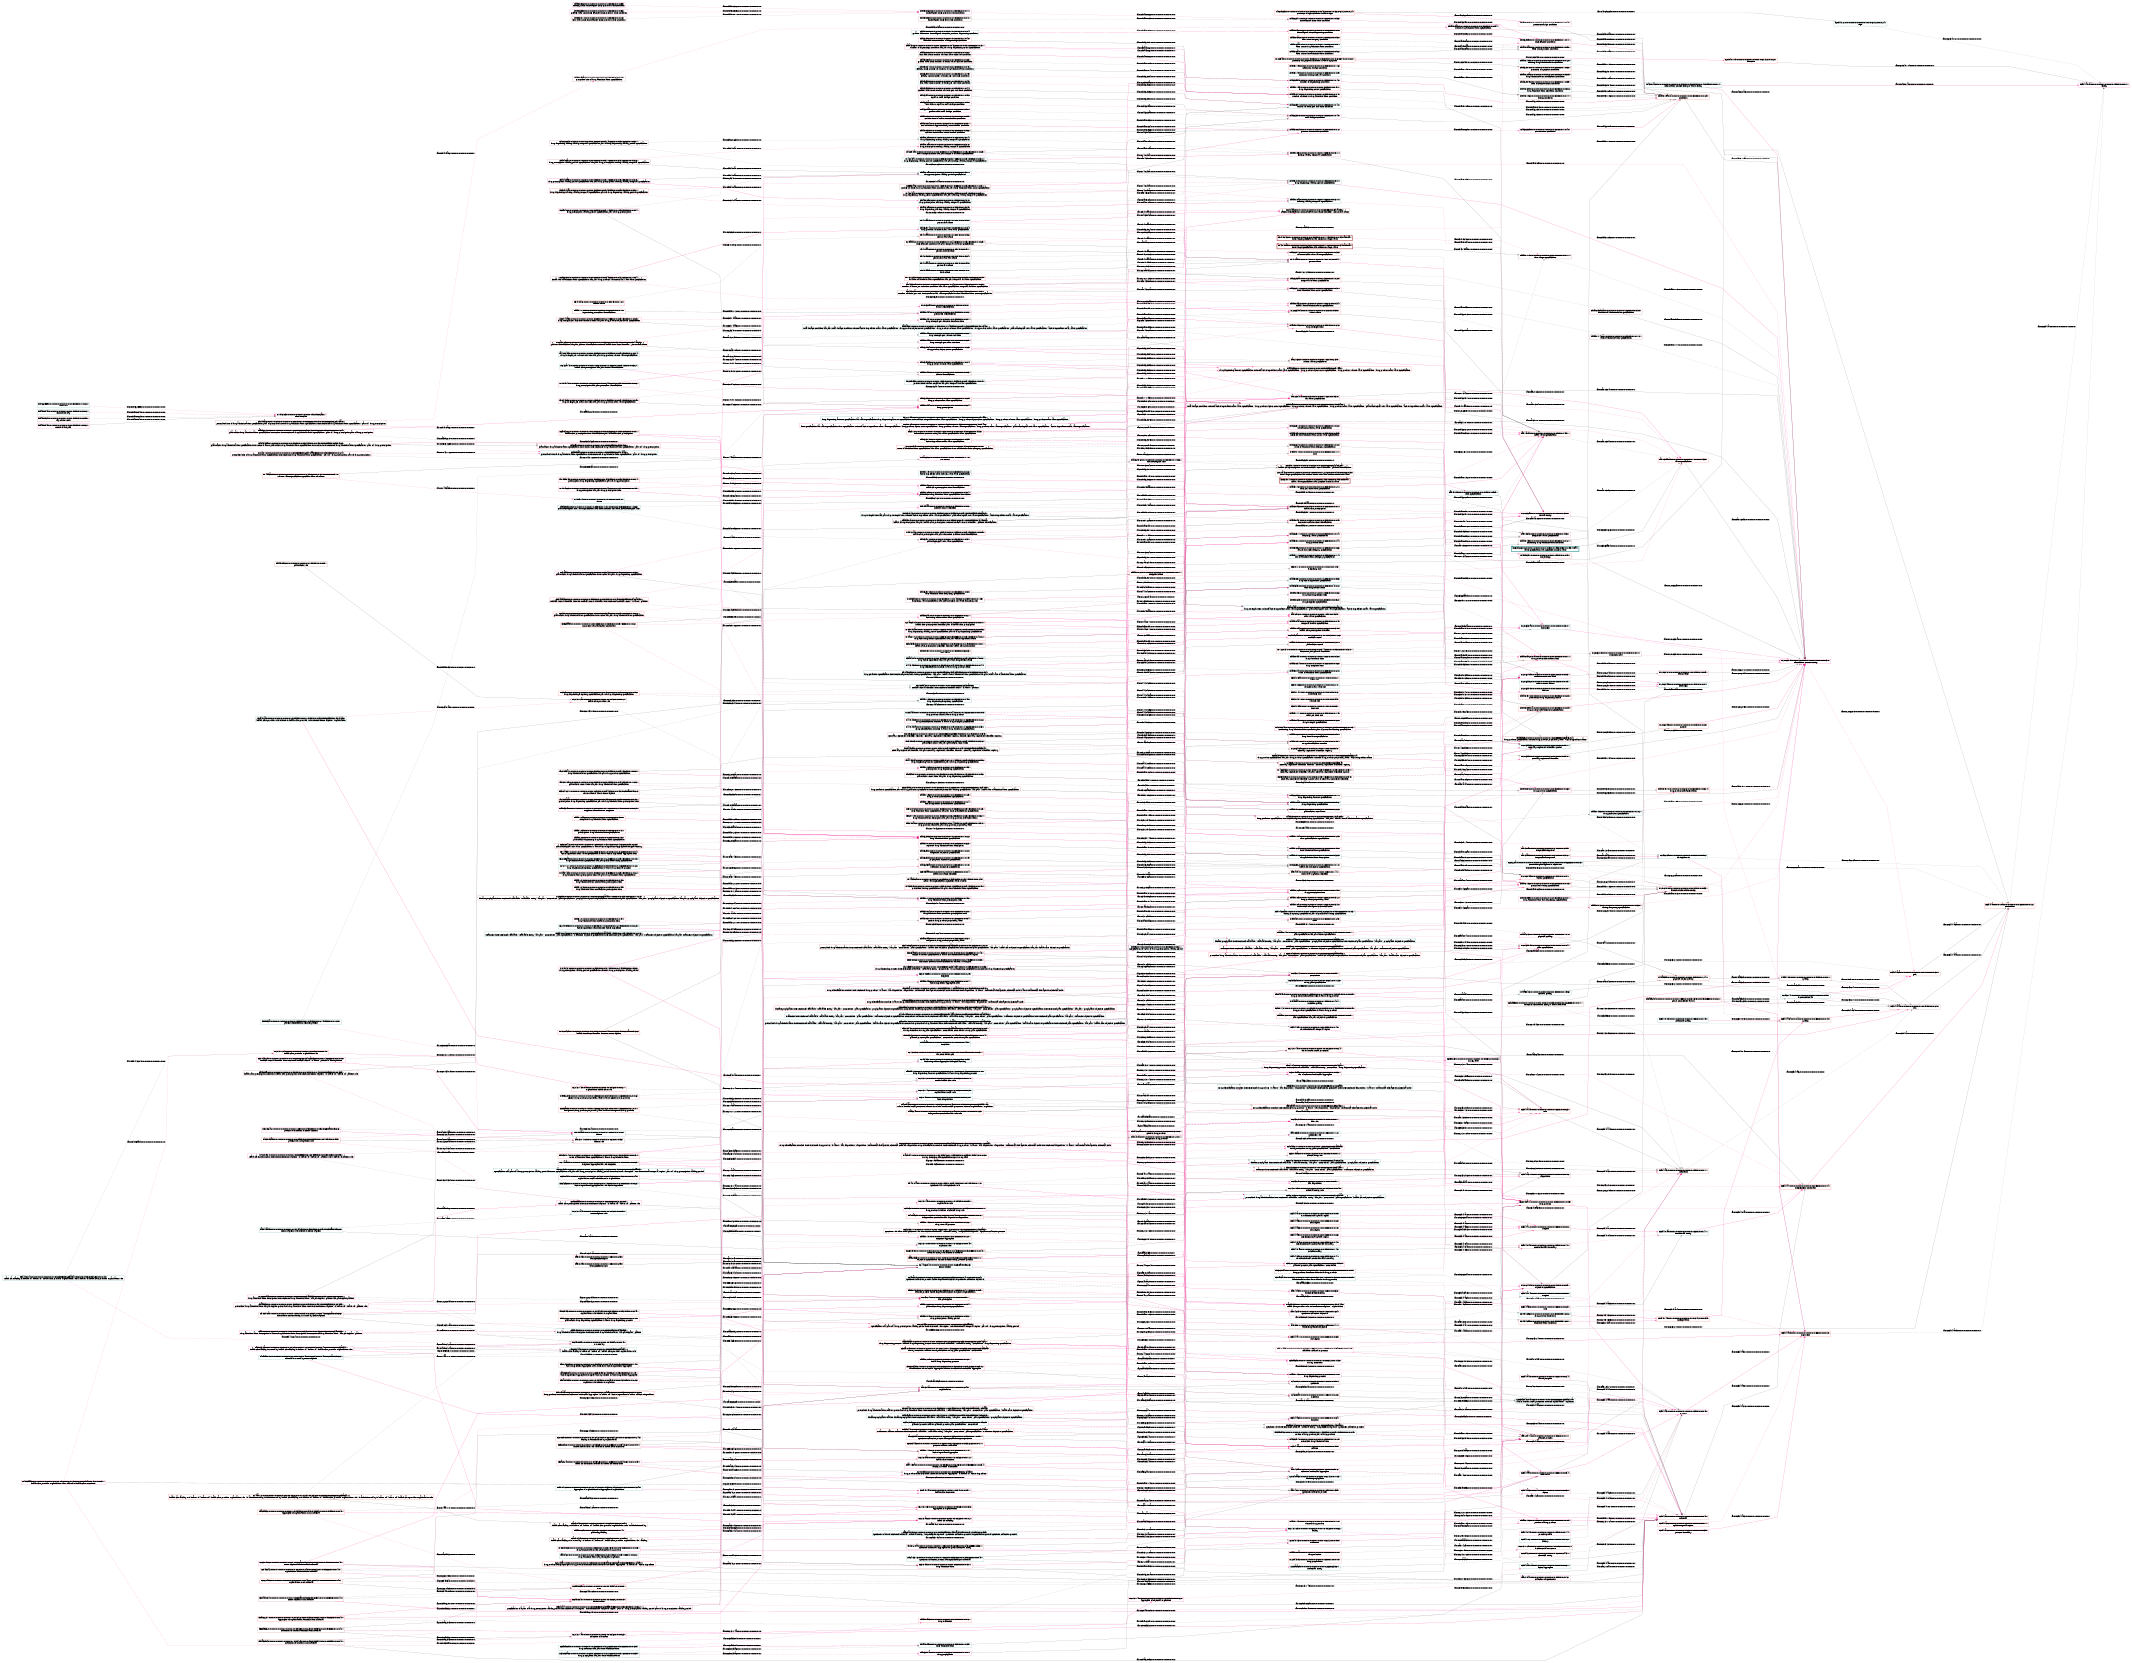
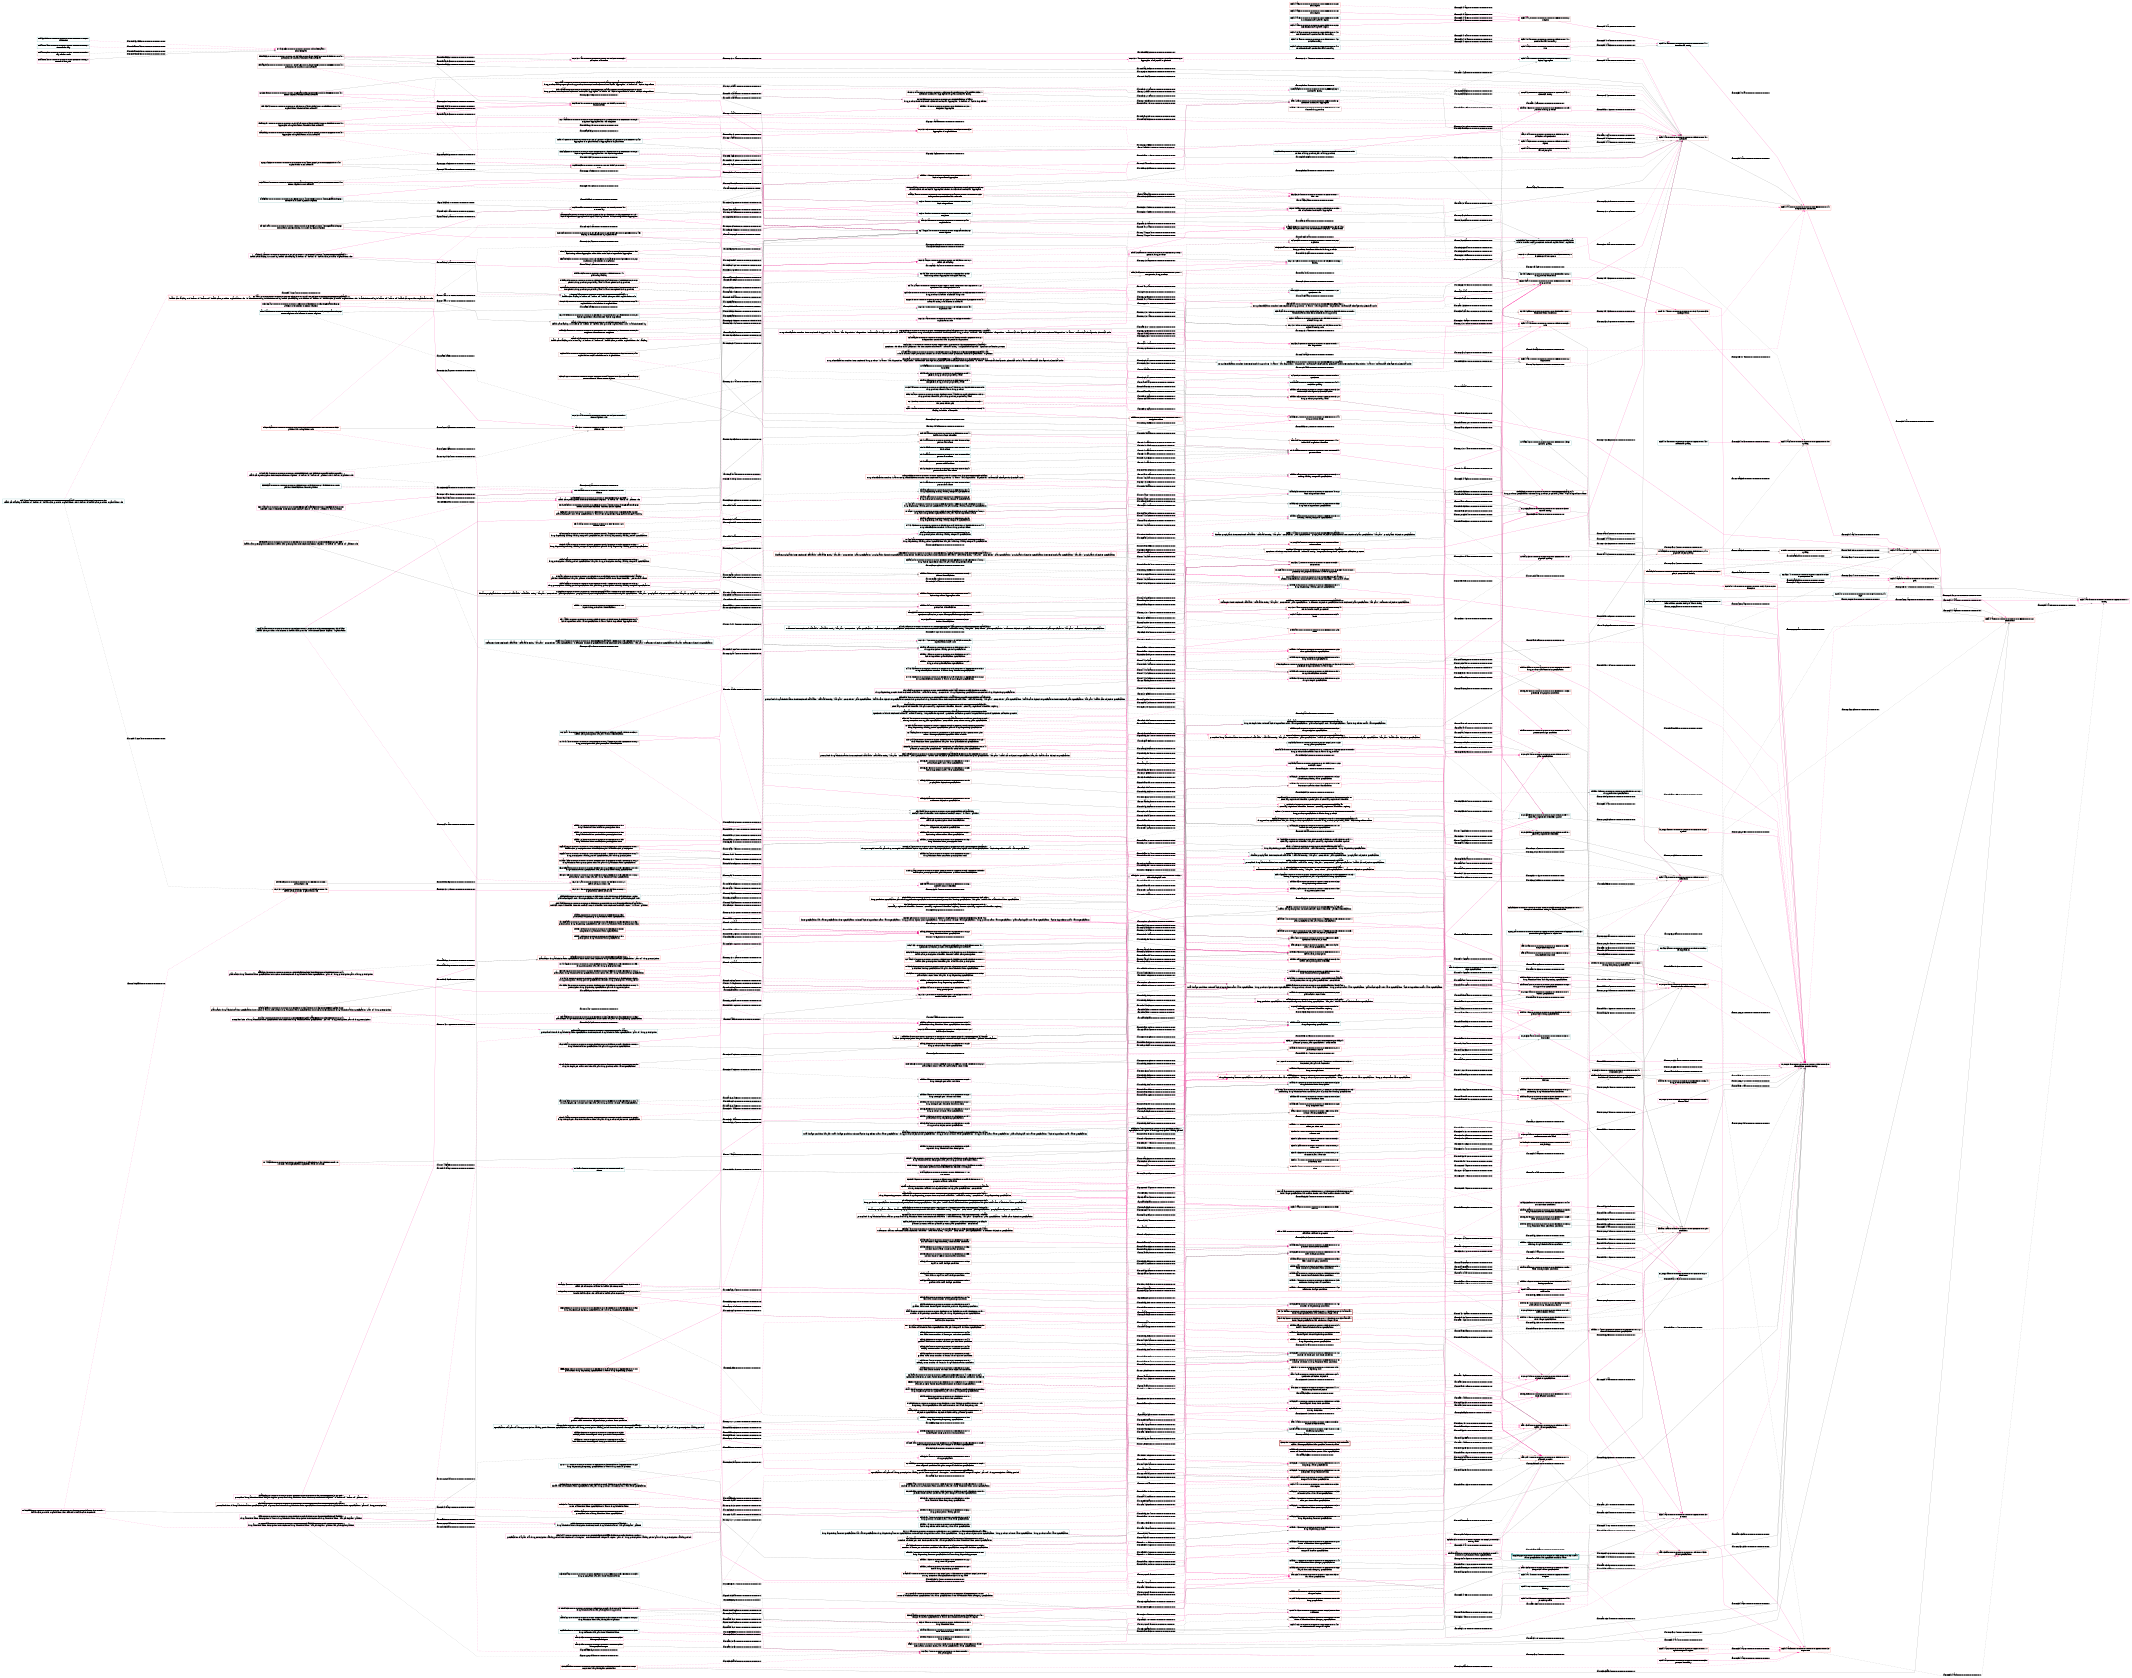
node "Tdde0b8b7000000000000000000000::PDRO_0033203:: INN name": removed
node "Tc5b47a6d000000000000000000000::BFO_0000034:: function": label "Tc5b47a6d000000000000000000000::BFO_0000034:: function" -> "Tc5b47a6d000000000000000000000::BFO_0000034:: birth"
